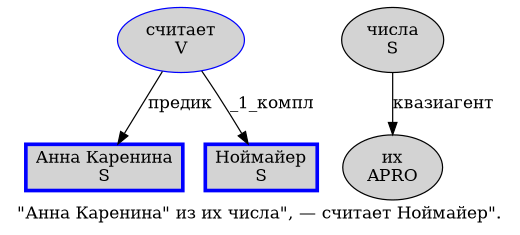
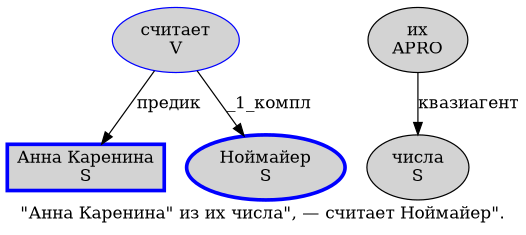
edge "числа S" -> "их APRO": reversed
node "Ноймайер S": shape box -> ellipse
